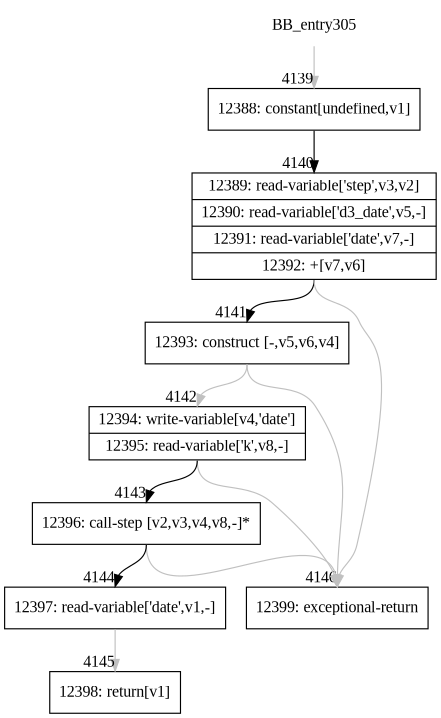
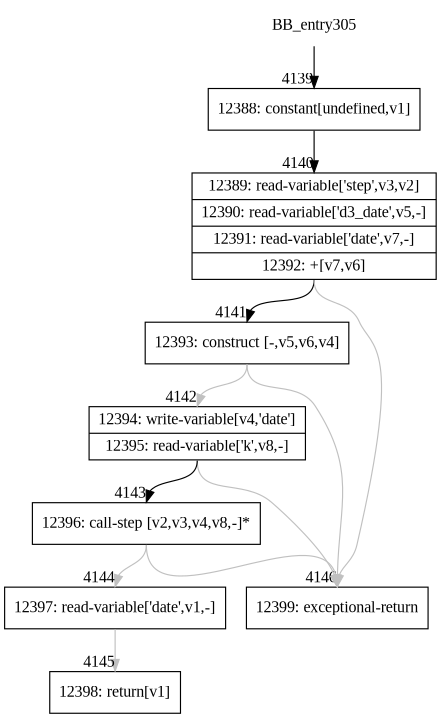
edge "BB_entry305" -> "12388: constant[undefined,v1]": color gray -> black
edge "12396: call-step [v2,v3,v4,v8,-]*" -> "12397: read-variable['date',v1,-]": color black -> gray
